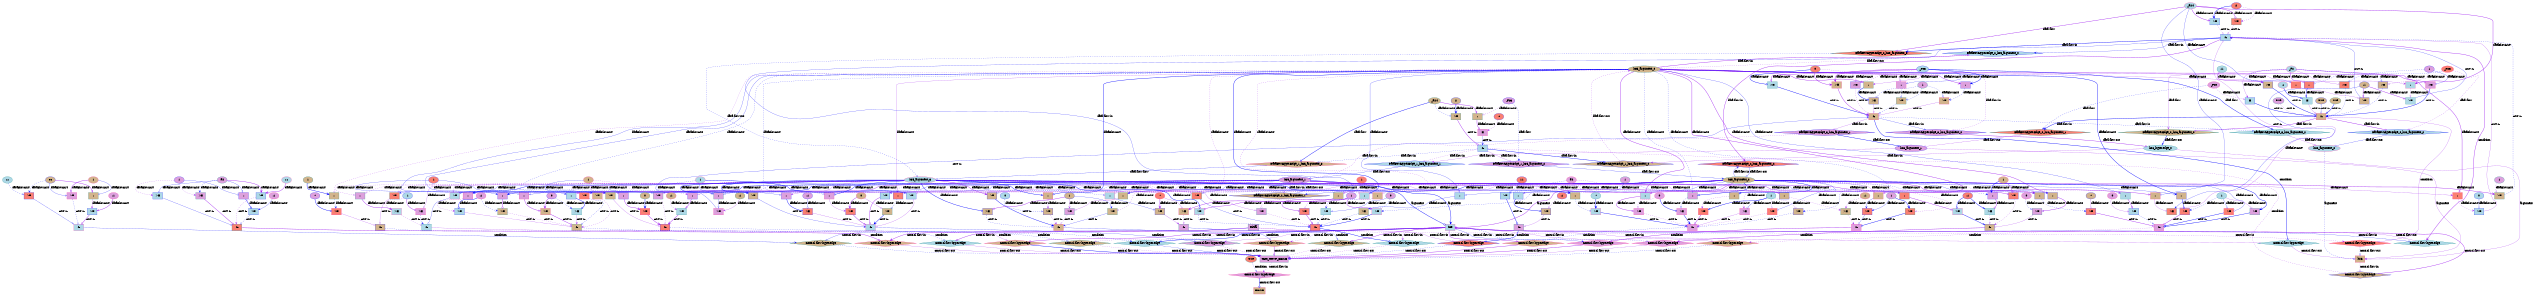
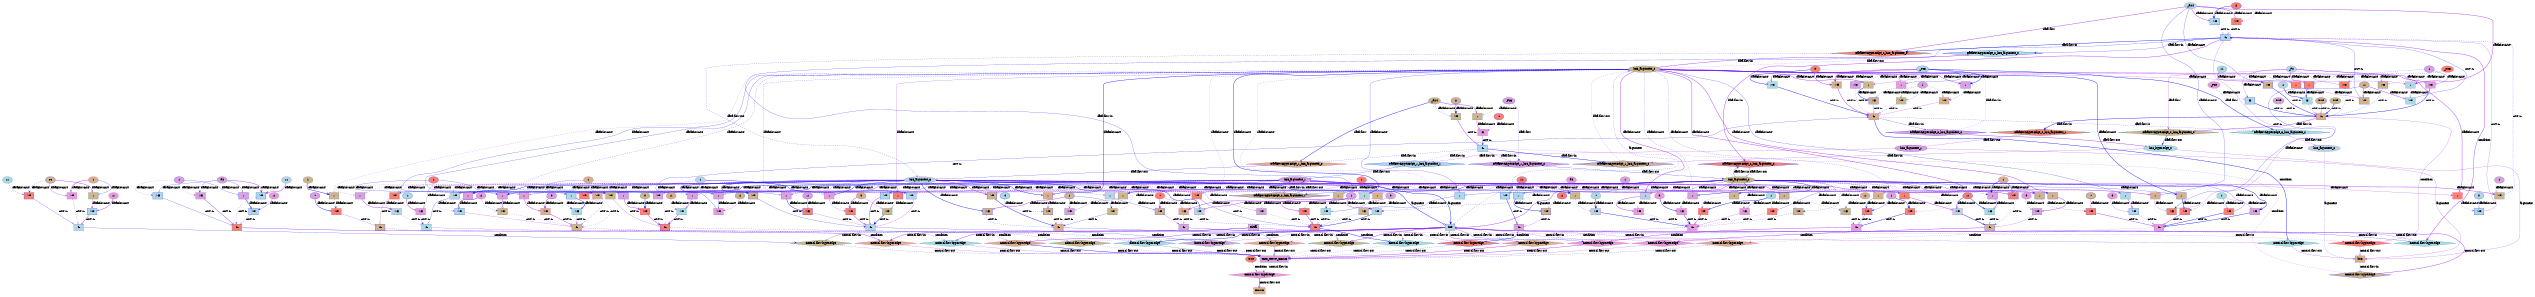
edge "_P20" -> "DataFowHyperEdge_0_h26_argument_1": removed, label "data flow"
node "DataFowHyperEdge_3_h26_argument_1": removed
node "DataFowHyperEdge_0_h26_argument_2": removed
edge "h35_argument_0" -> "h35": added, label "argument"
edge "DataFowHyperEdge_1_h35_argument_3" -> "h35_argument_3": label "data flow flow" -> "data flow out"
